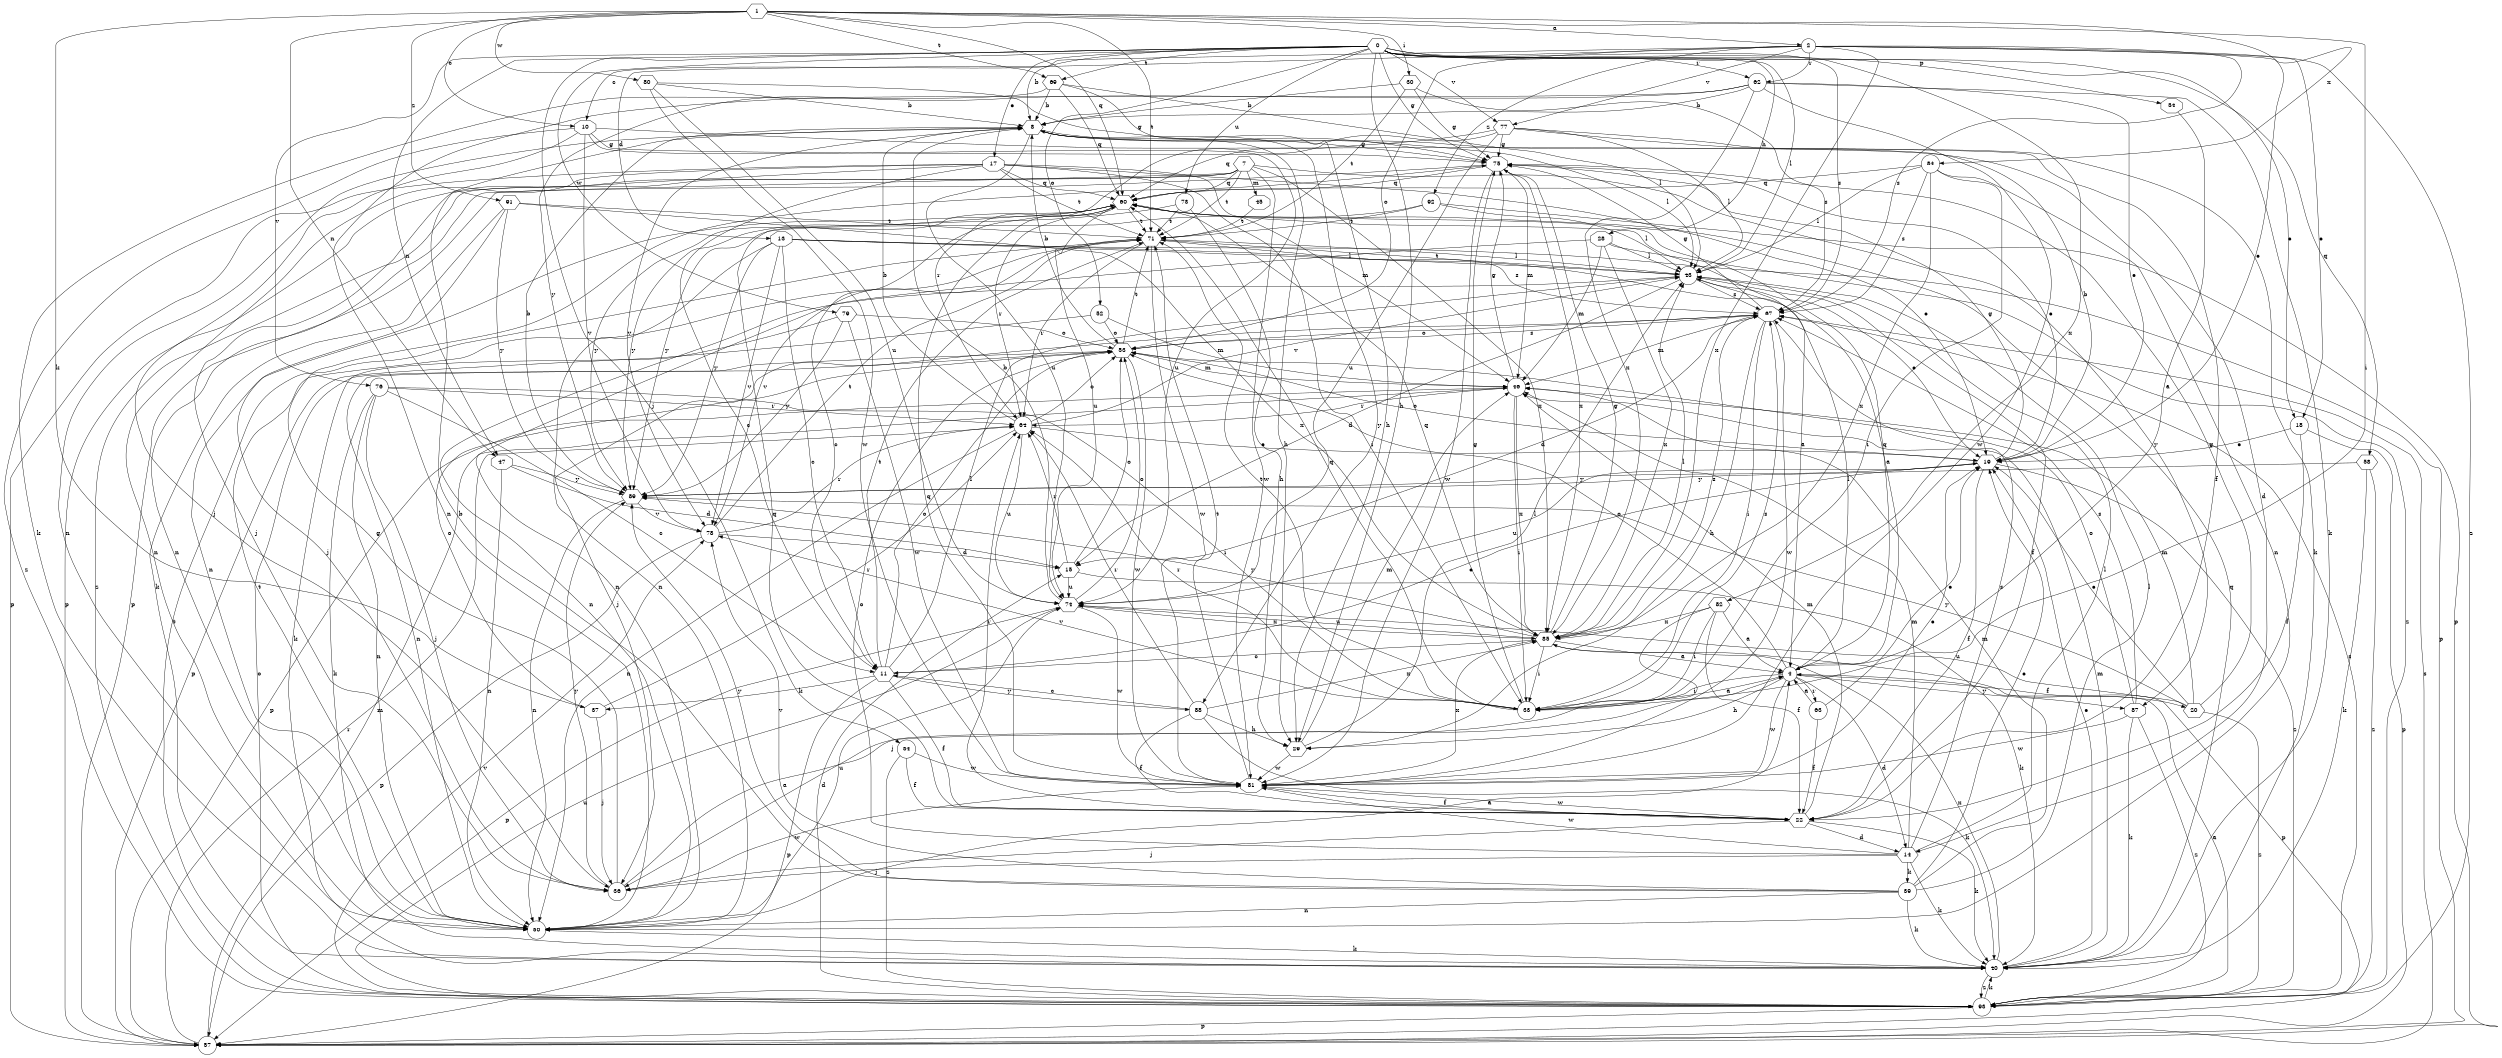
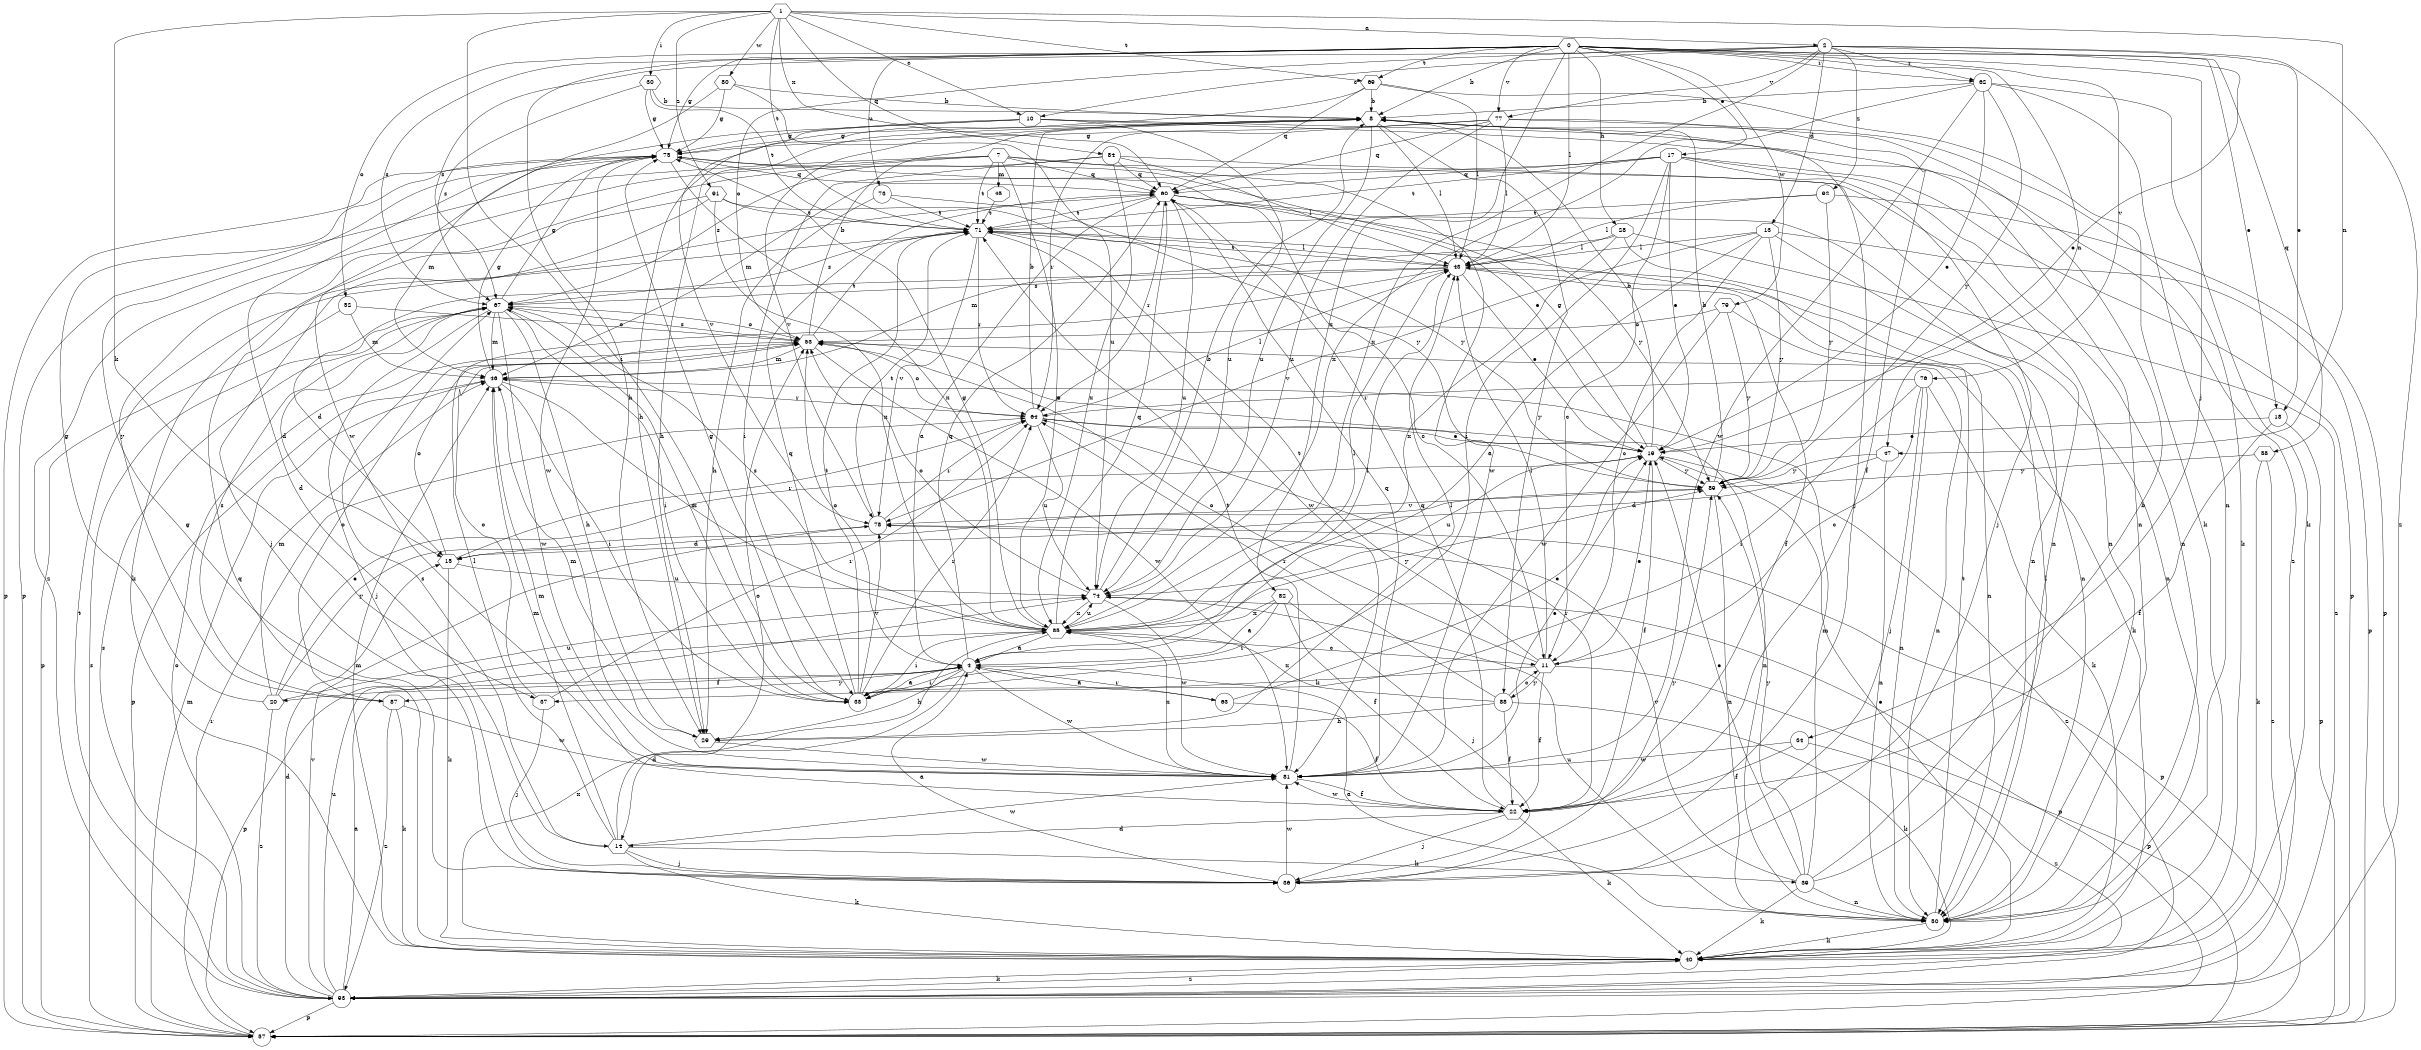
node "54": removed
edge "64" -> "43": label "v" -> "l"
